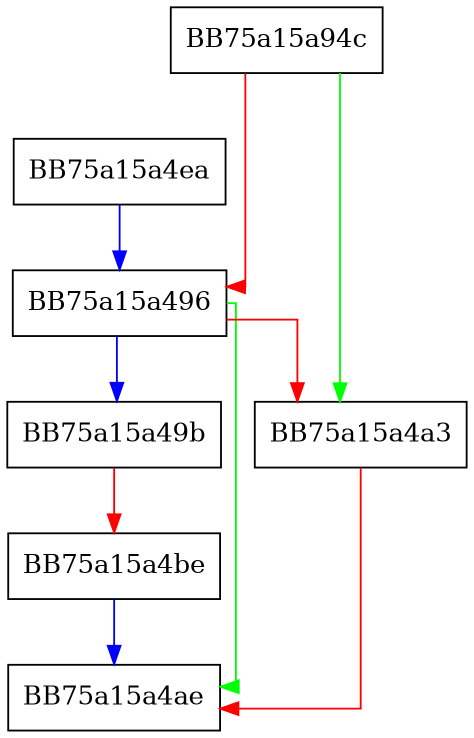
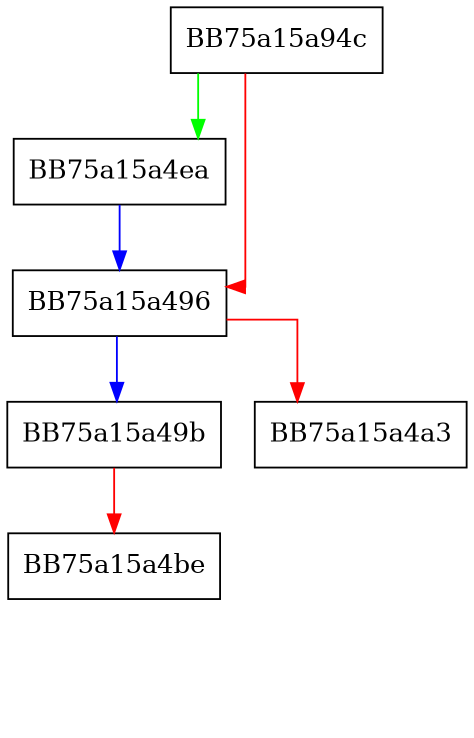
edge "BB75a15a94c" -> "BB75a15a4a3": now "BB75a15a94c" -> "BB75a15a4ea"
node "BB75a15a4ae": removed
